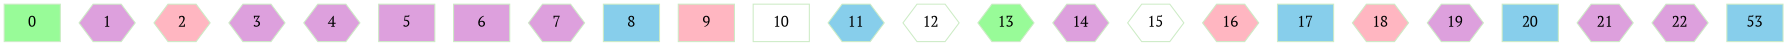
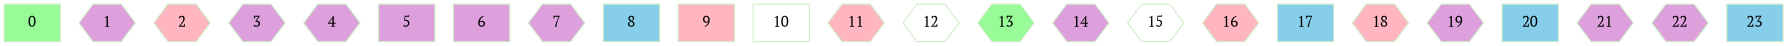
node "11": fillcolor skyblue -> lightpink
node "53": label "53" -> "23"
